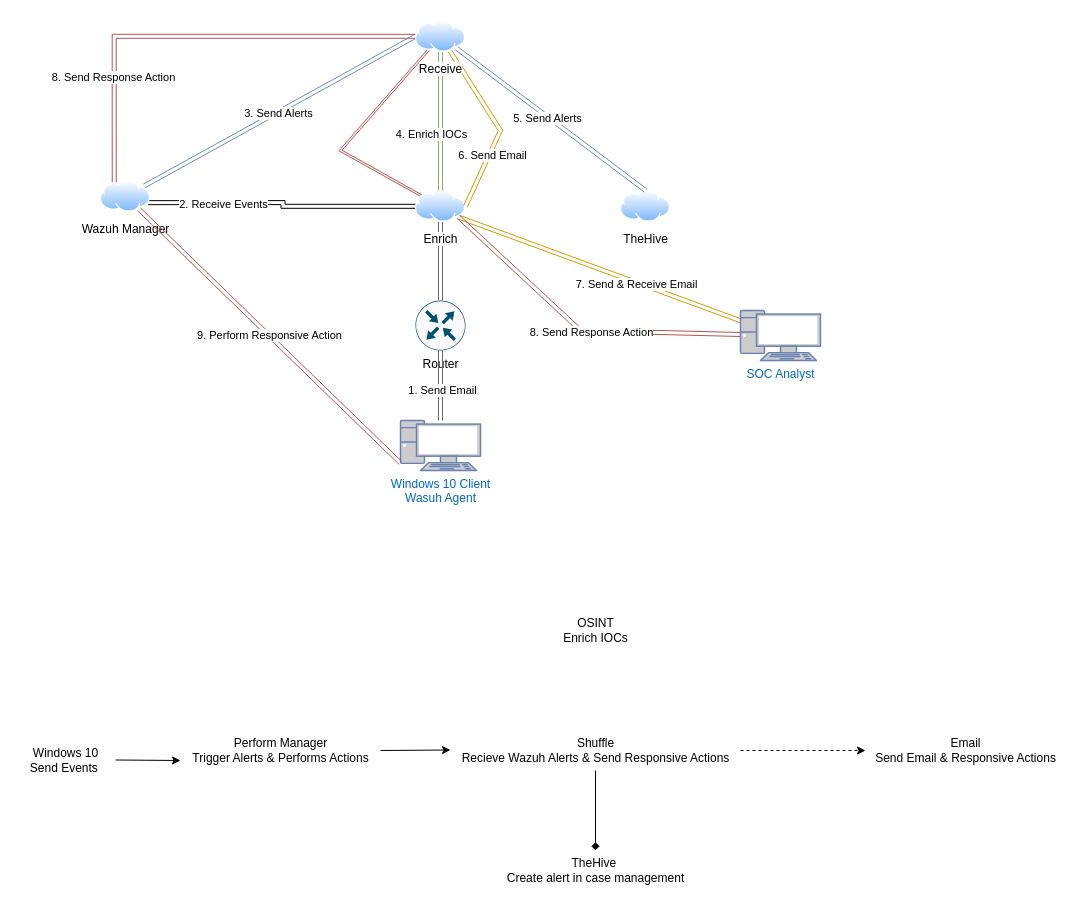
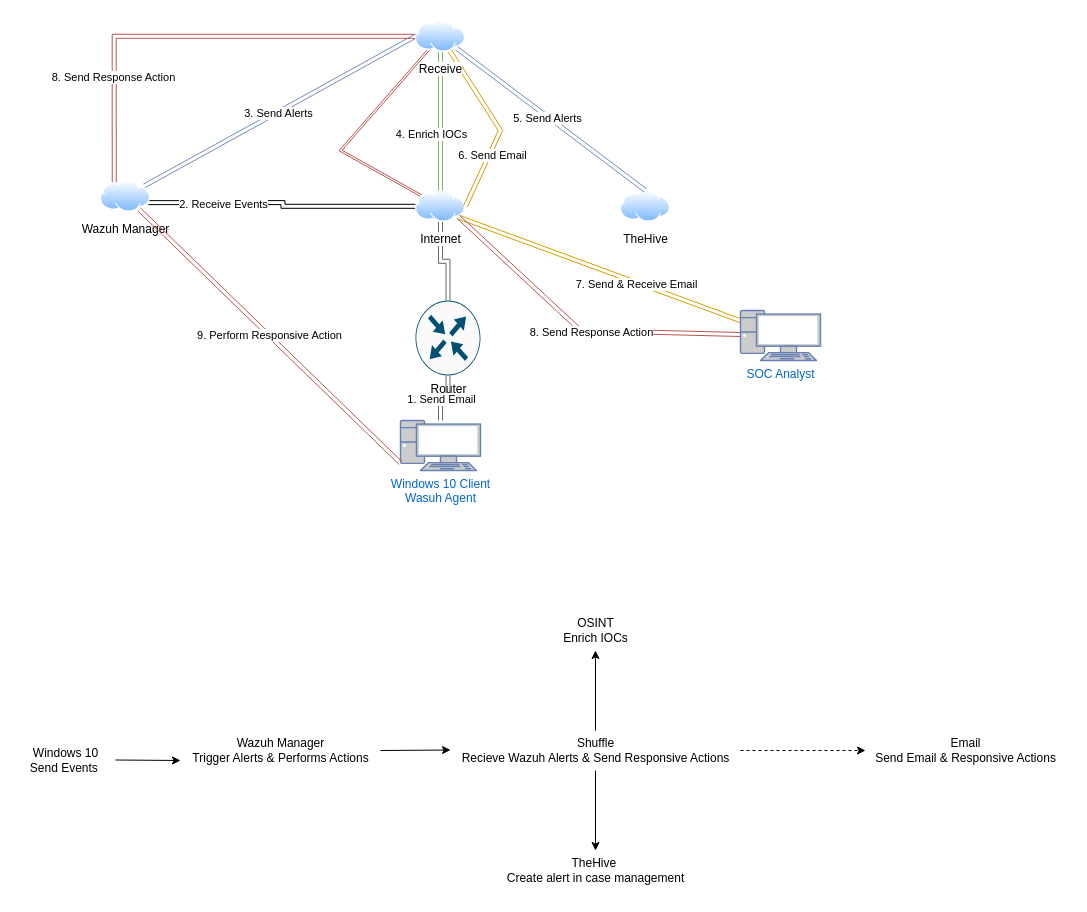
node "Enrich": label "Enrich" -> "Internet"
node "Router": size 50x50 -> 65x75
edge "Shuffle Recieve Wazuh Alerts & Send Responsive Actions" -> "OSINT Enrich IOCs": added
node "Perform Manager Trigger Alerts & Performs Actions": label "Perform Manager Trigger Alerts & Performs Actions" -> "Wazuh Manager Trigger Alerts & Performs Actions"
edge "Shuffle Recieve Wazuh Alerts & Send Responsive Actions" -> "TheHive Create alert in case management": arrowhead diamond -> classic
